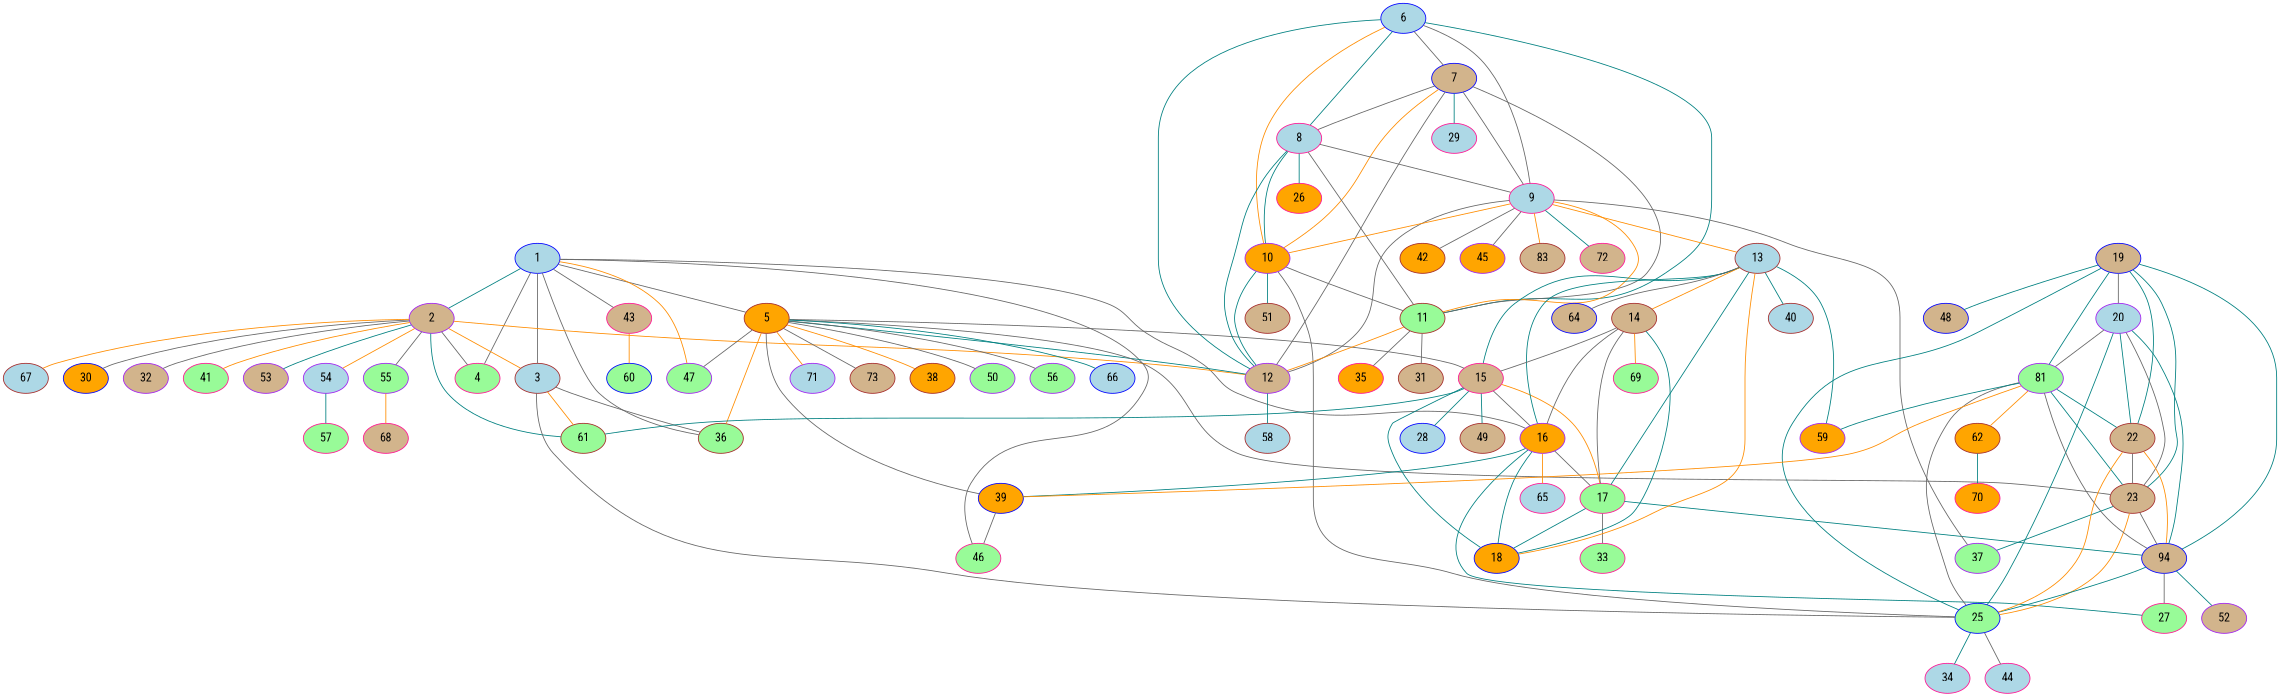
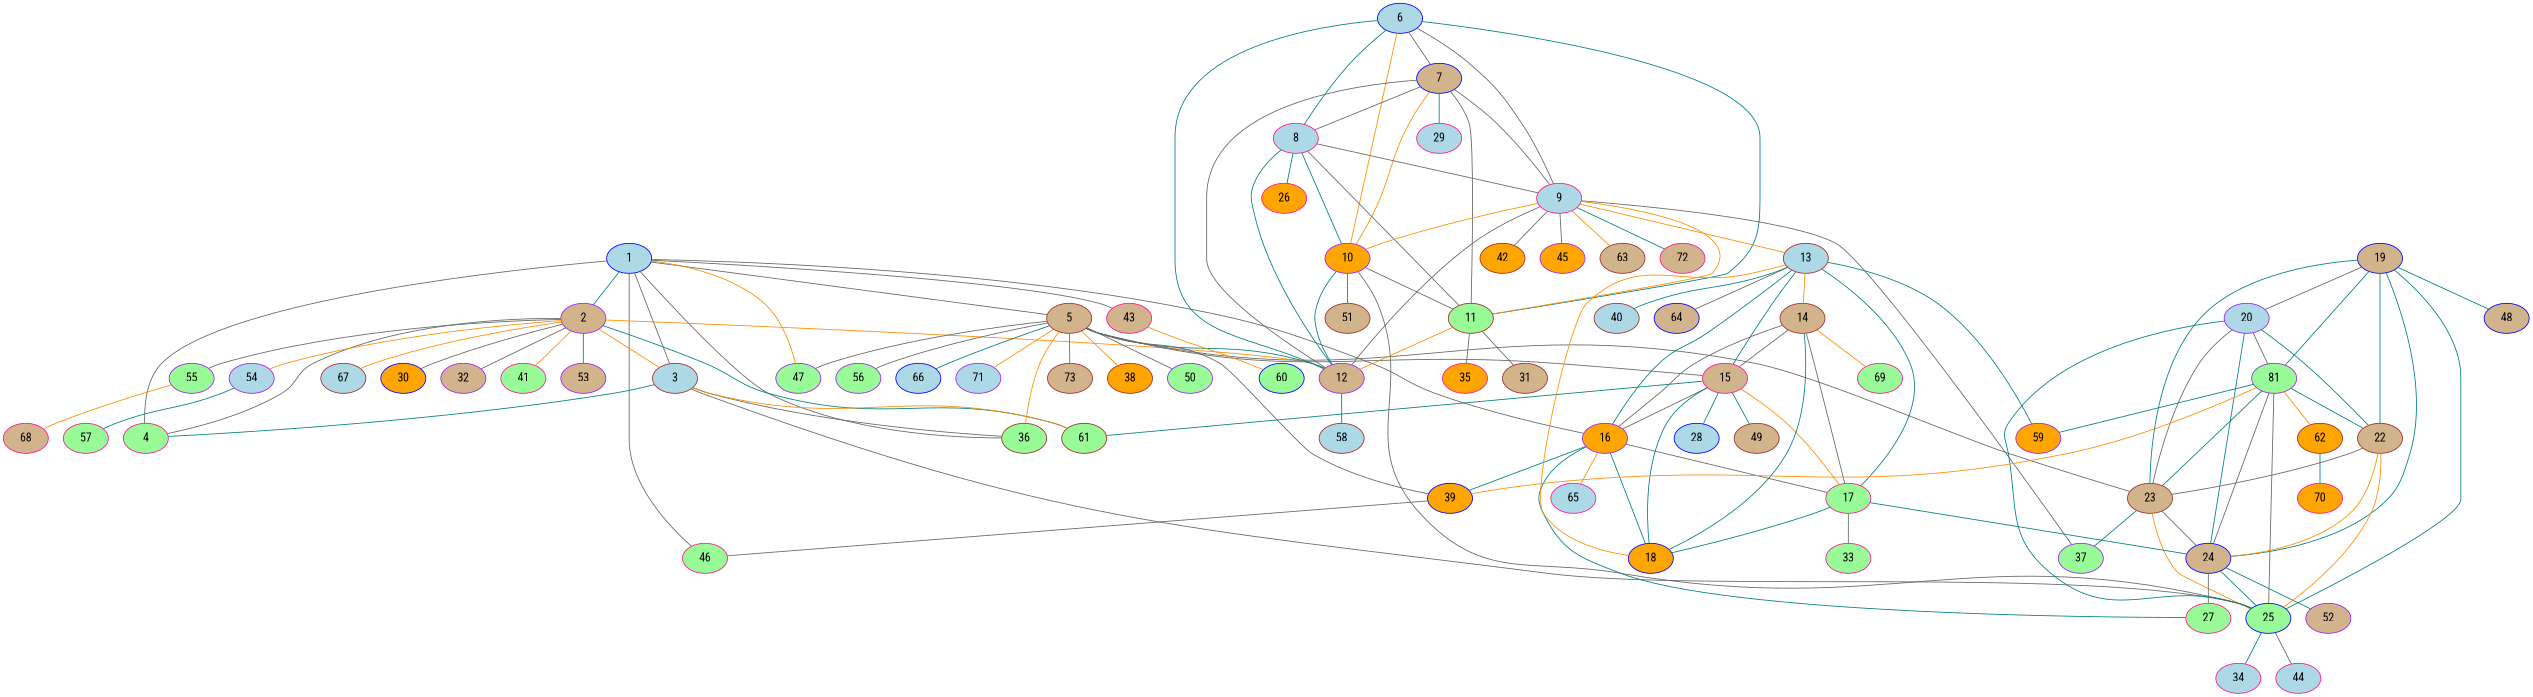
node "83": label "83" -> "63"
node "5": fillcolor orange -> tan
edge "3" -- "4": added
node "94": label "94" -> "24"
